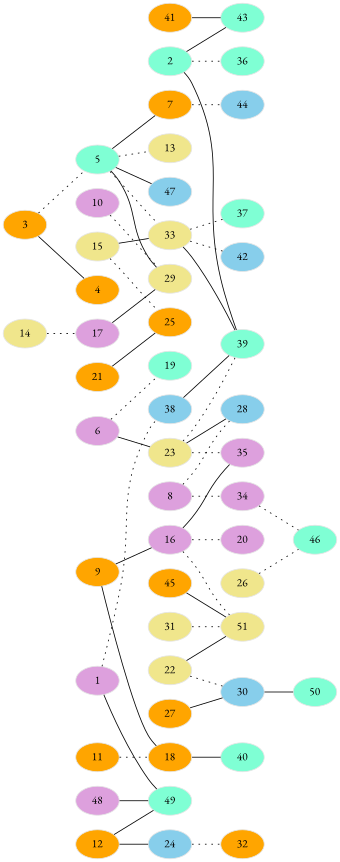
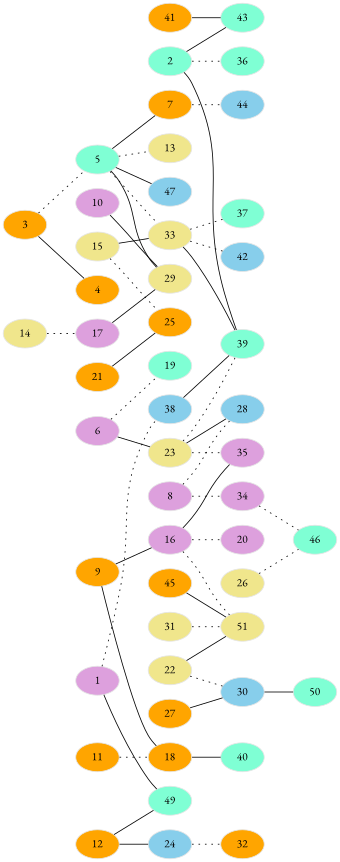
edge "10" -- "29": style dotted -> solid
node "48": removed
